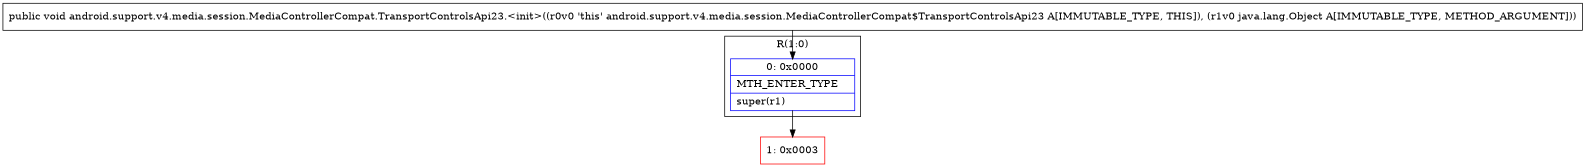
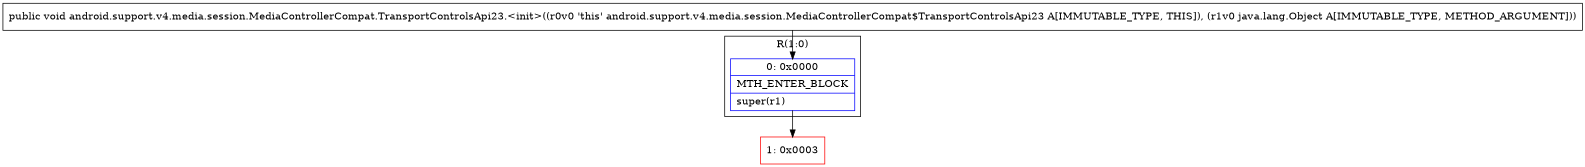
node "0: 0x0000": text "MTH_ENTER_TYPE" -> "MTH_ENTER_BLOCK"
